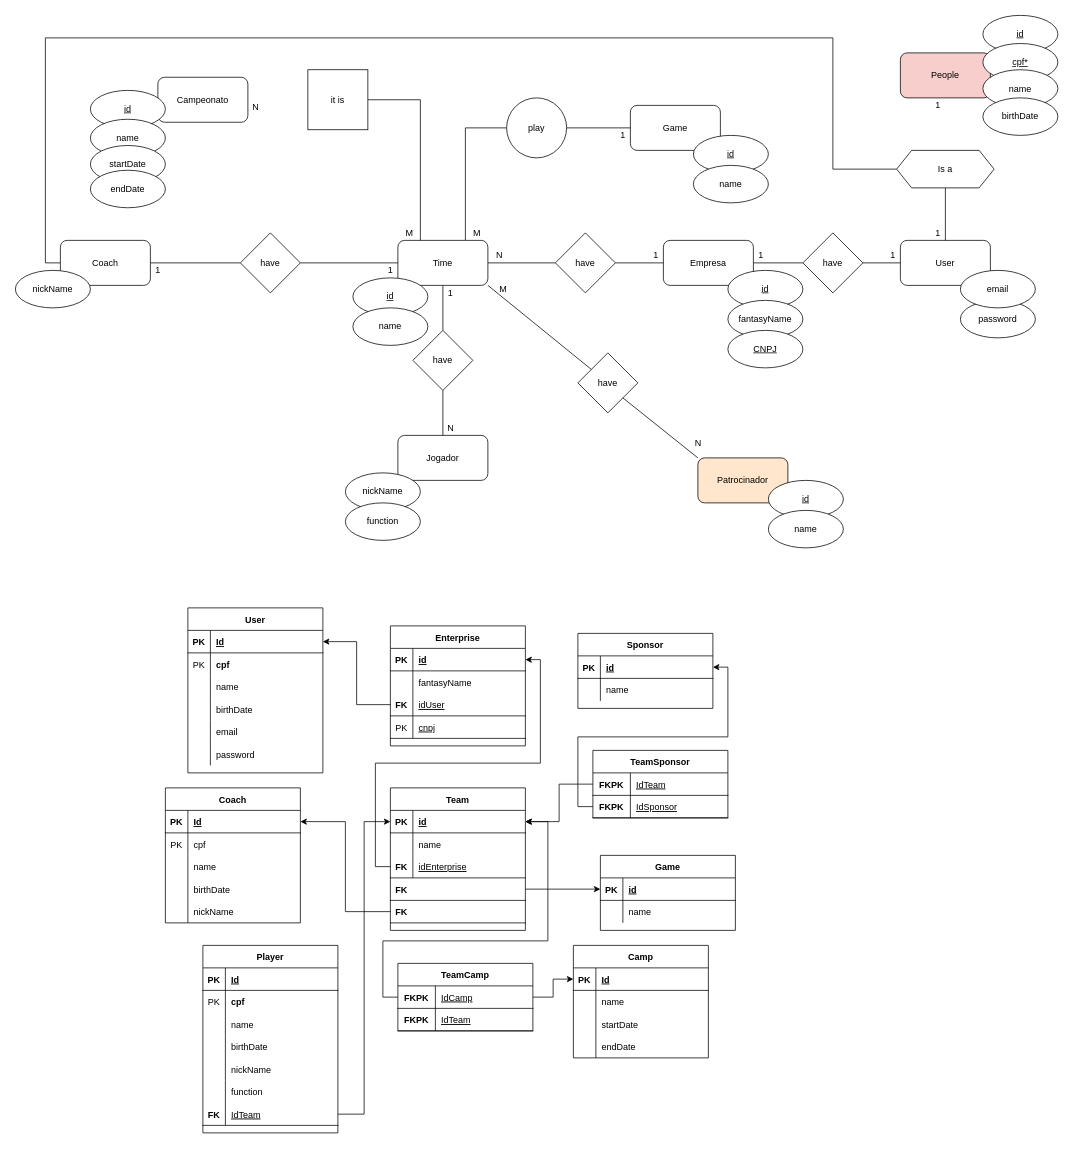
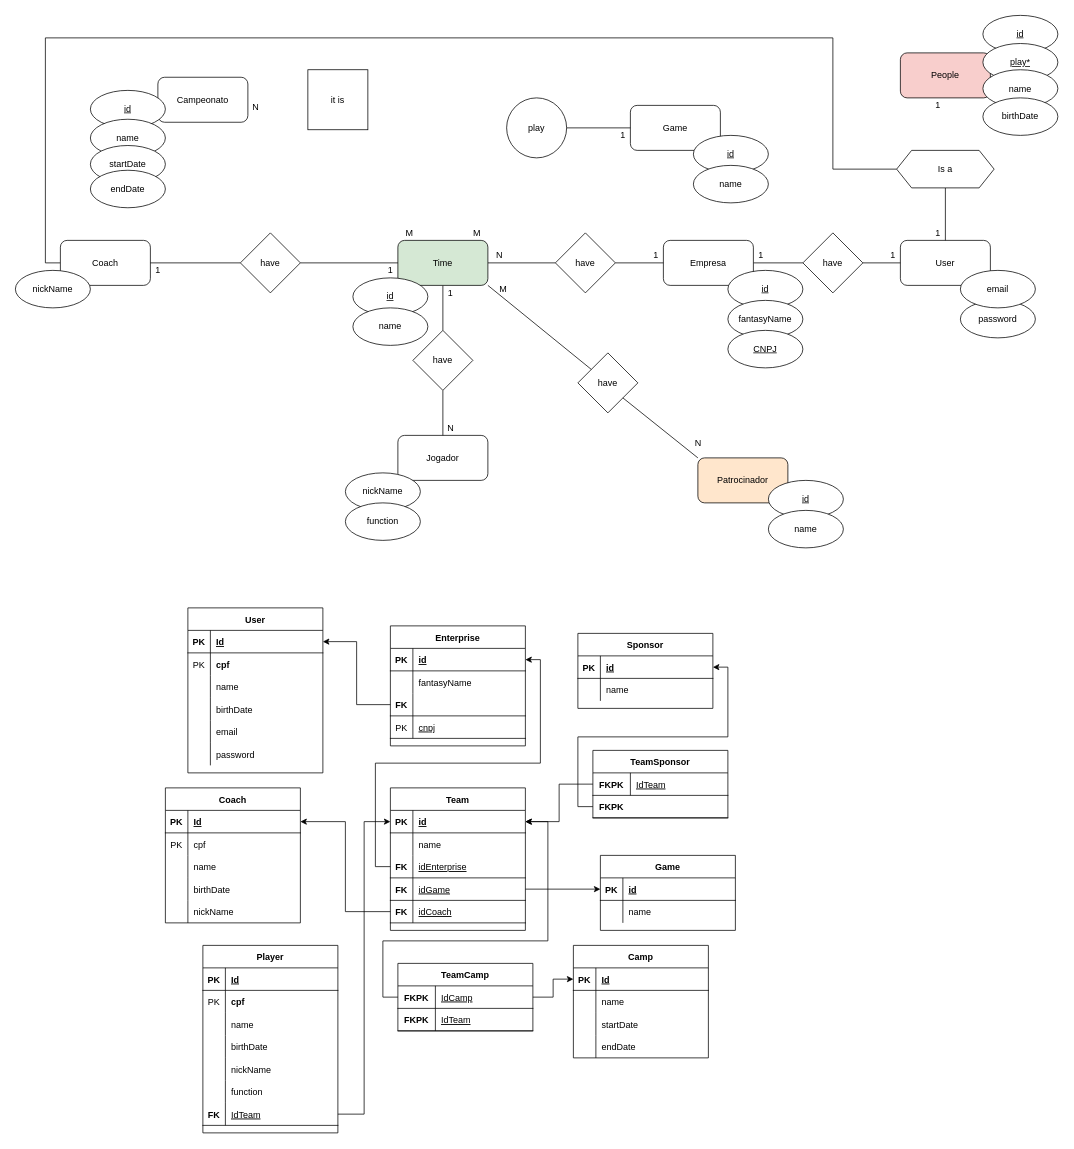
node "cpf*": label "cpf*" -> "play*"
edge "it is" -- "Time": removed
edge "play" -- "Time": removed
node "Time": fillcolor #ffffff -> #d5e8d4
node "idUser": removed
node "IdSponsor": removed
node "idGame": added
node "idCoach": added
